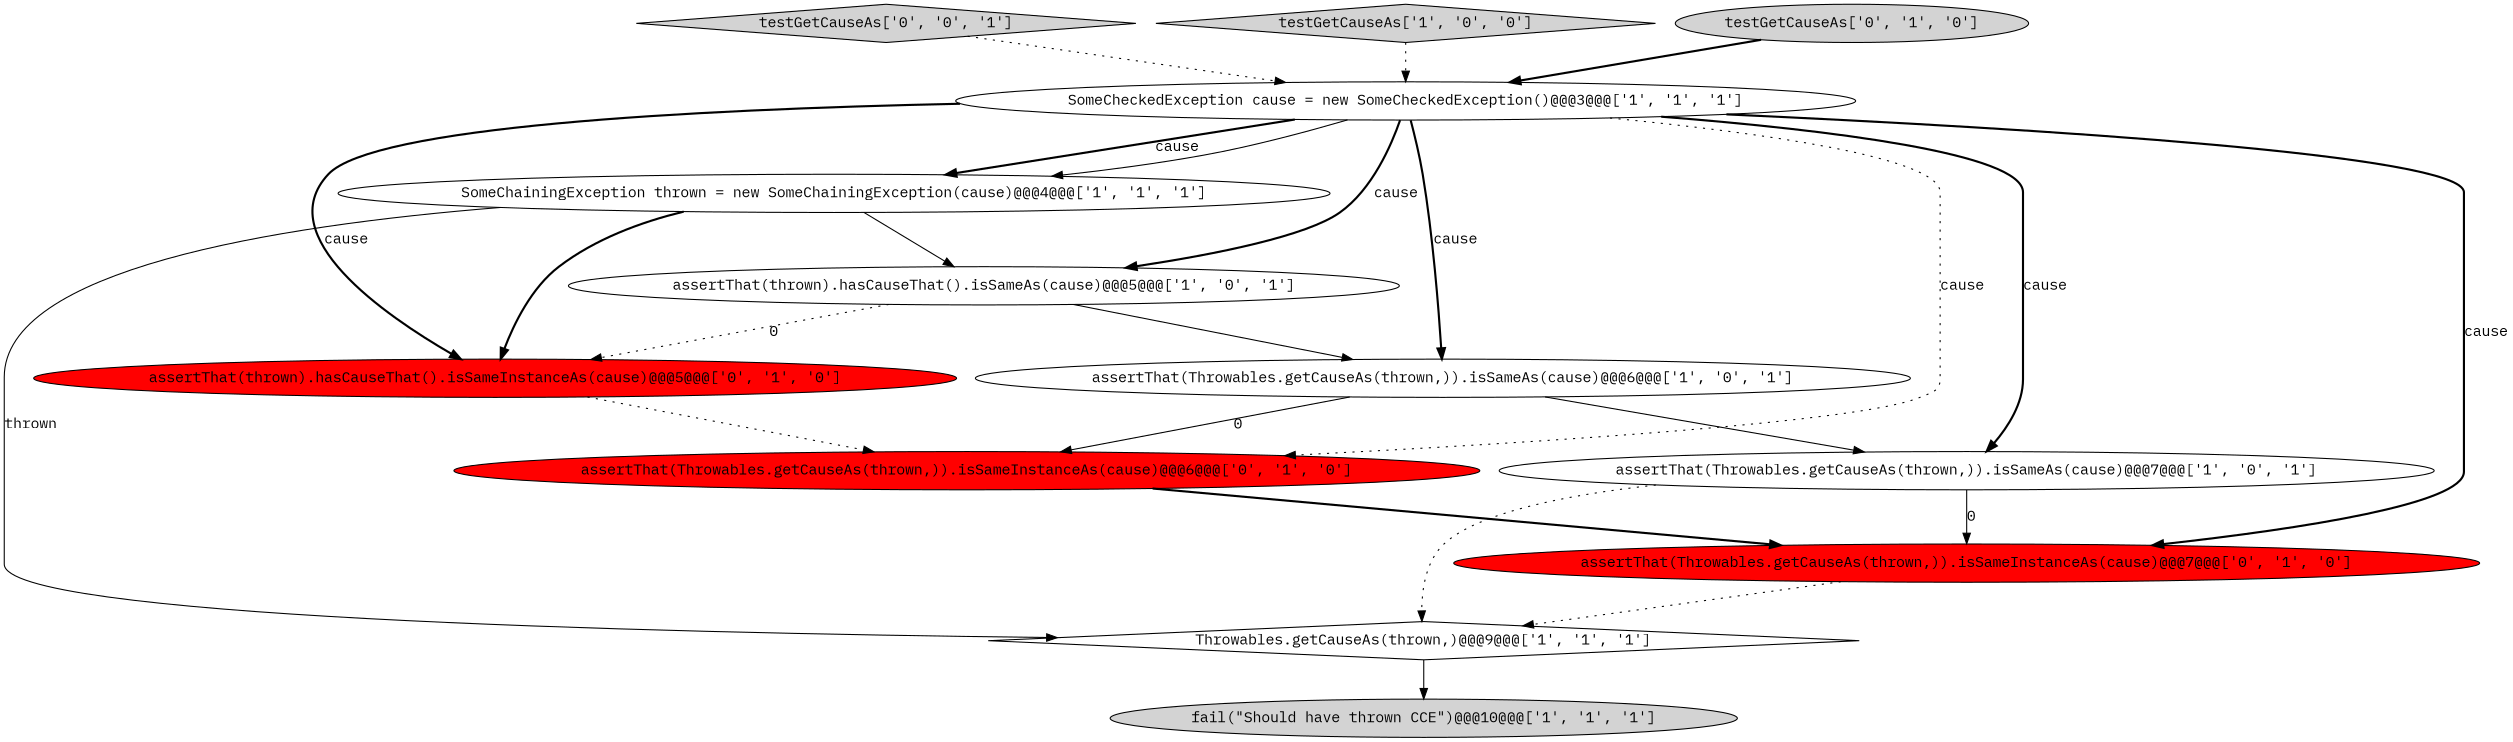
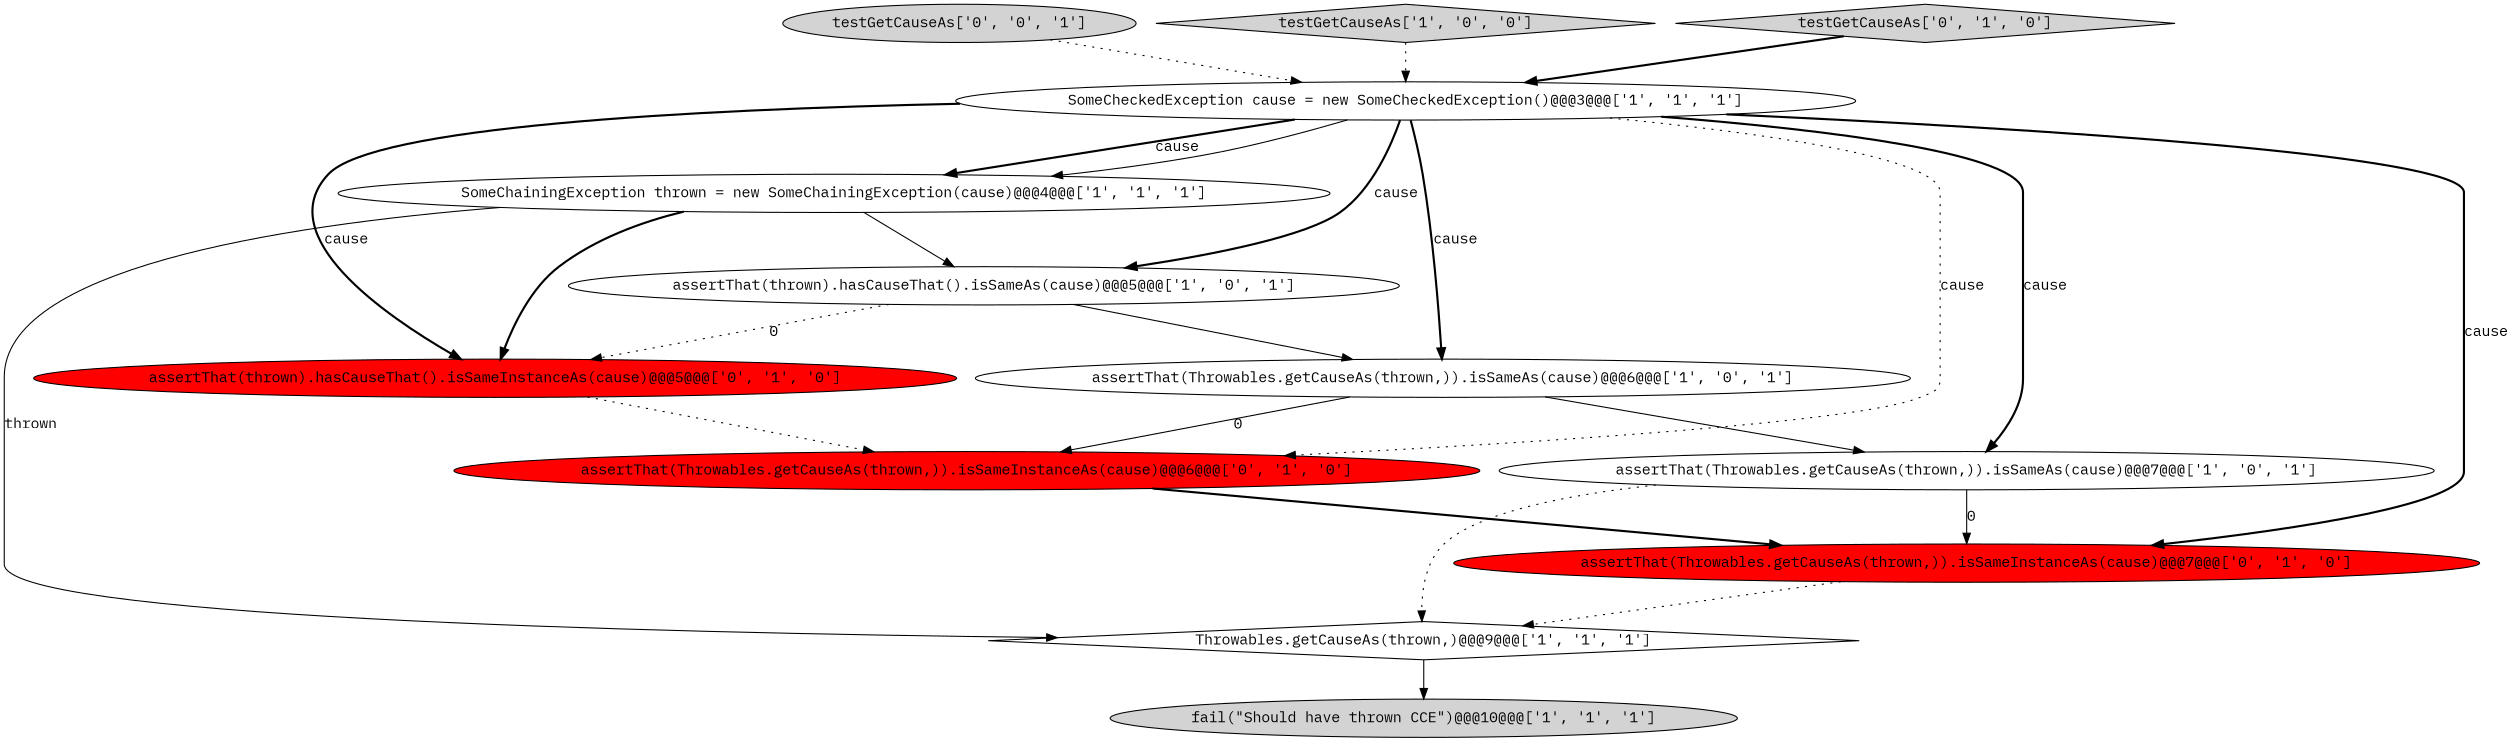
node "testGetCauseAs['0', '0', '1']": shape diamond -> ellipse
node "testGetCauseAs['0', '1', '0']": shape ellipse -> diamond
